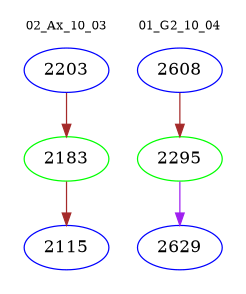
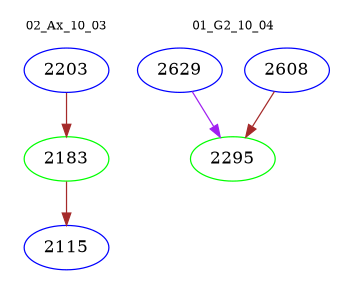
edge "2295" -> "2629": reversed
